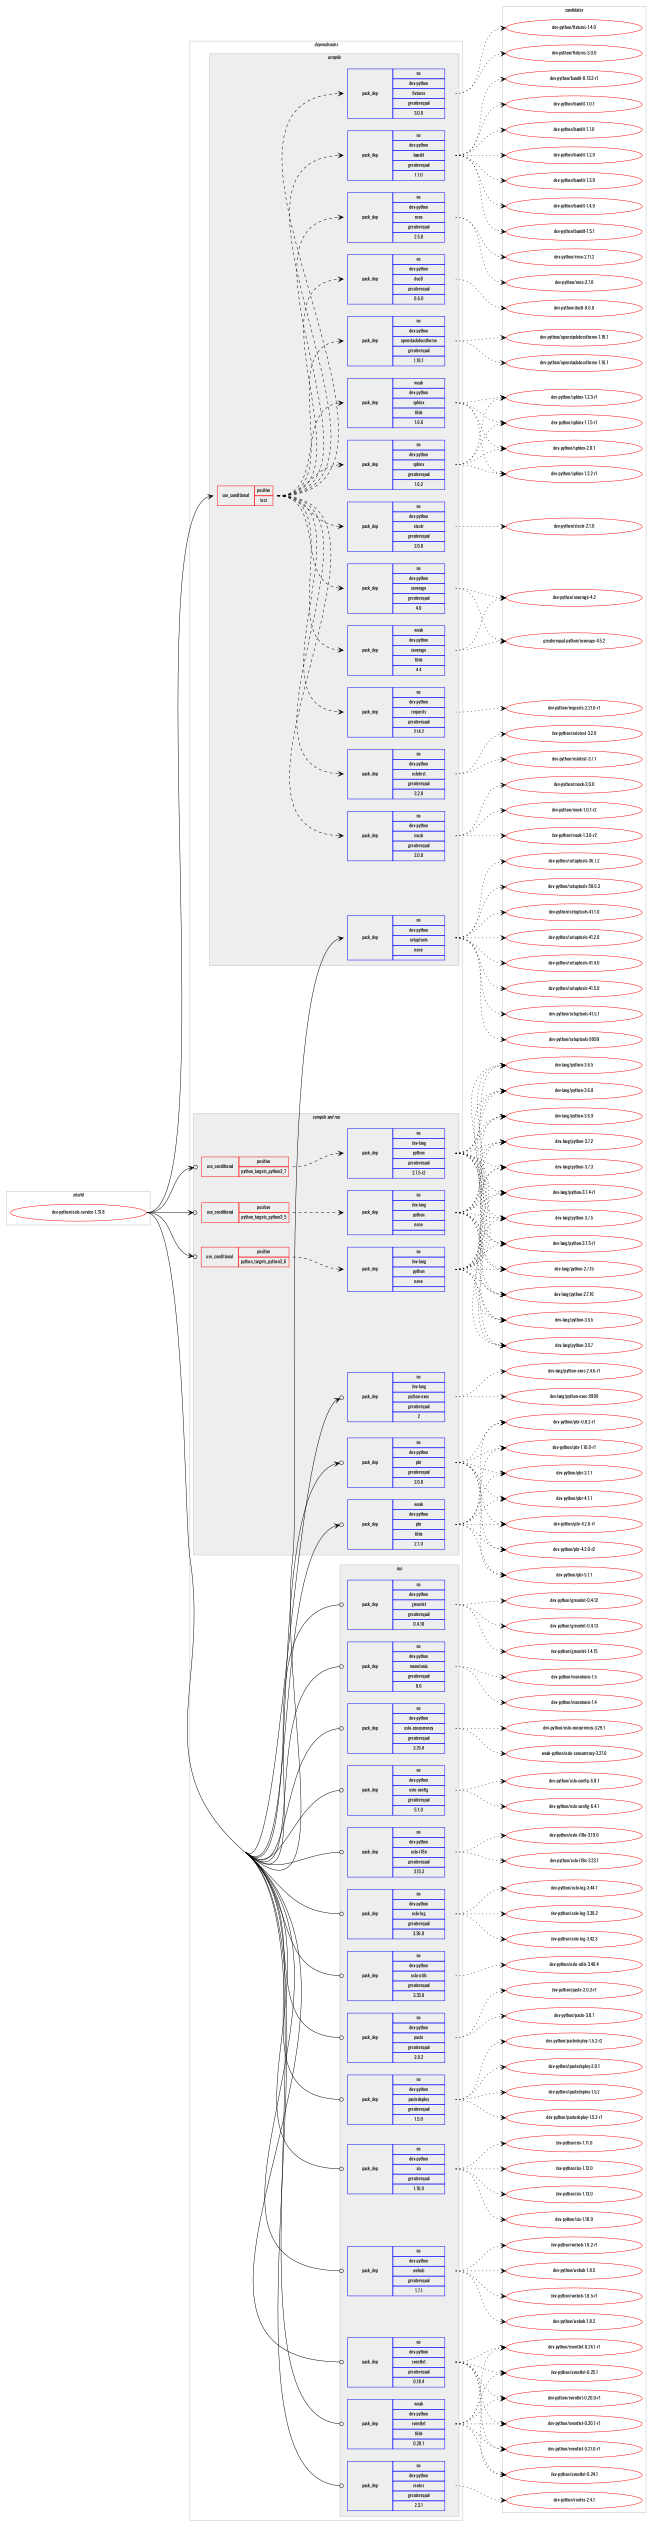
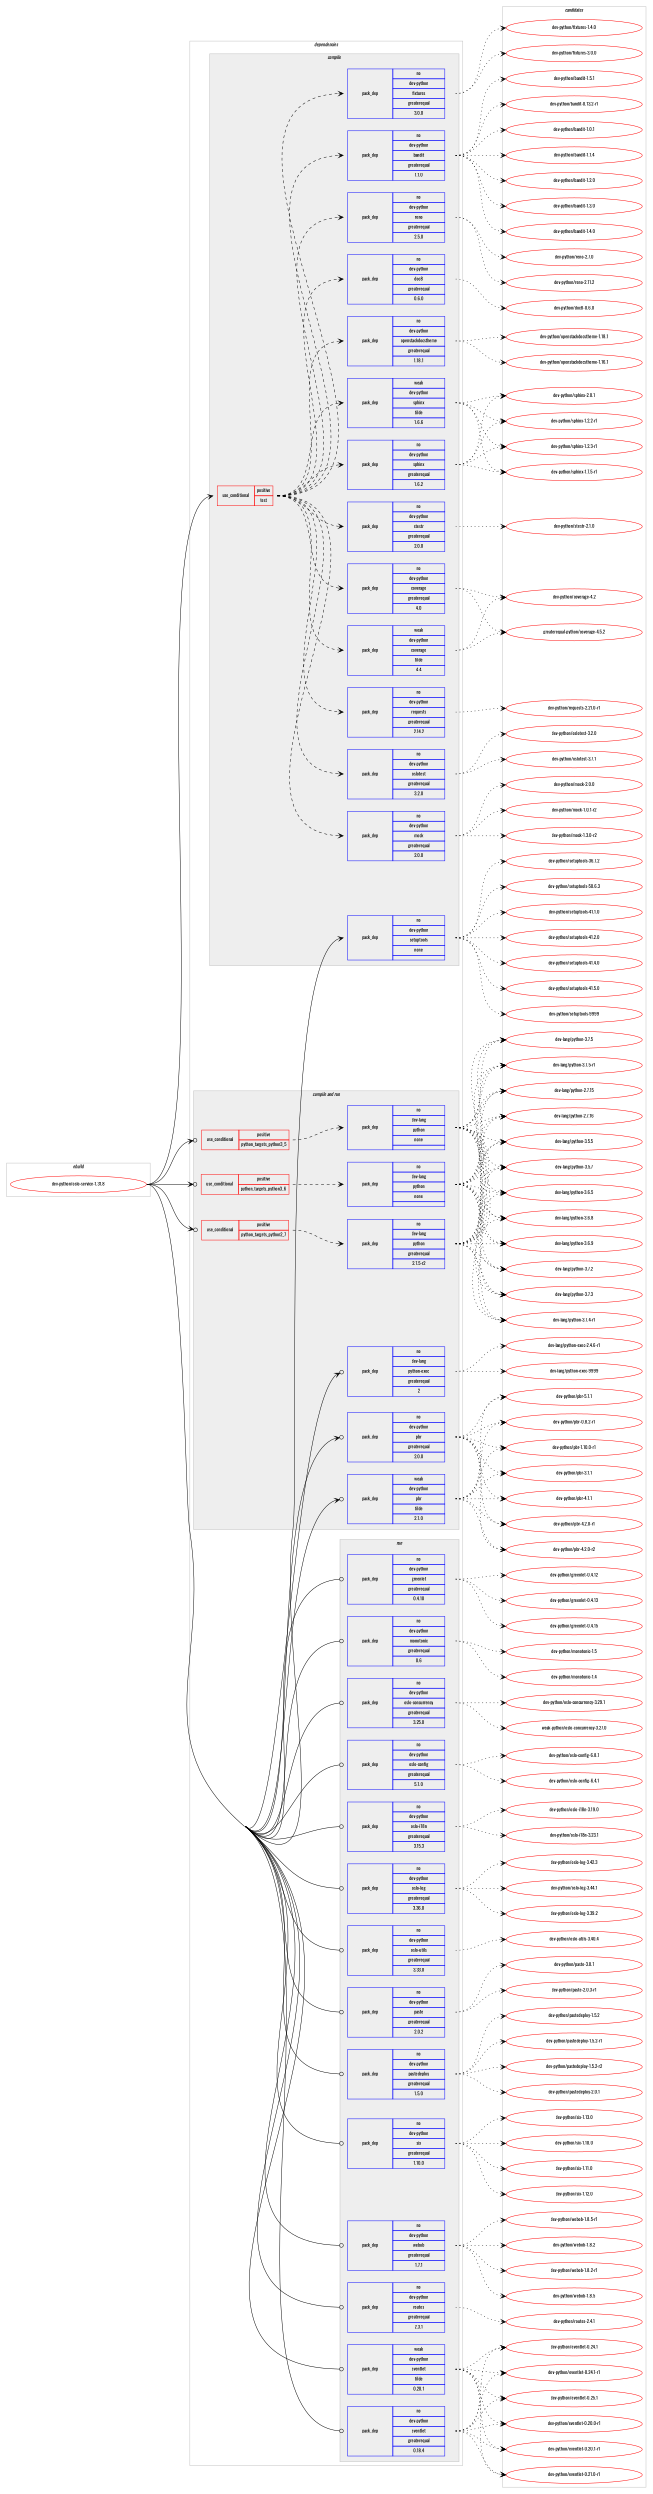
node "dev-python/bandit-1.1.0": label "dev-python/bandit-1.1.0" -> "dev-python/bandit-1.1.4"
node "dev-python/setuptools-41.5.1": removed
node "dev-python/greenlet-1.4.15": label "dev-python/greenlet-1.4.15" -> "dev-python/greenlet-0.4.15"
